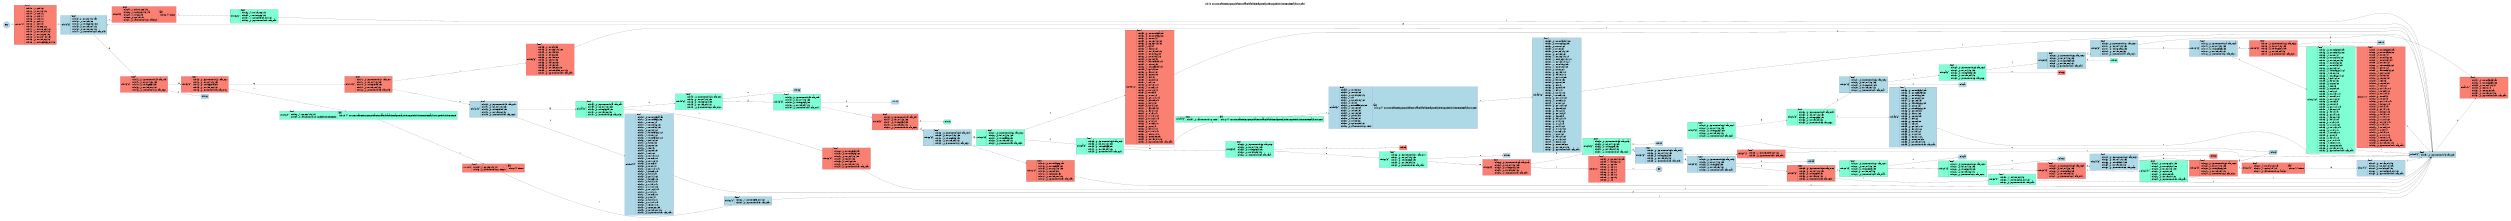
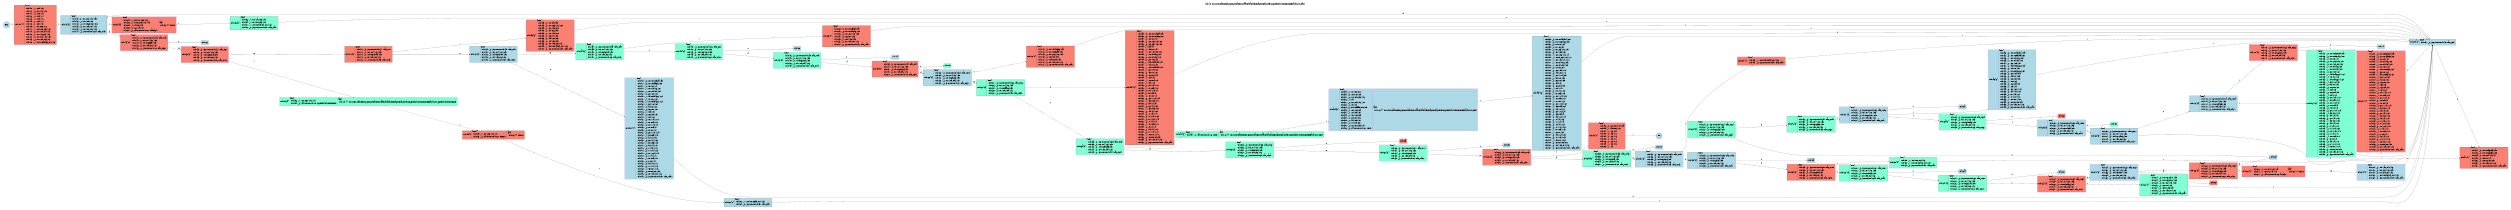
edge "0x401698 [25]" -> "0x401a5c [88]": now "0x4016b1 [25]" -> "0x401a5c [88]"
